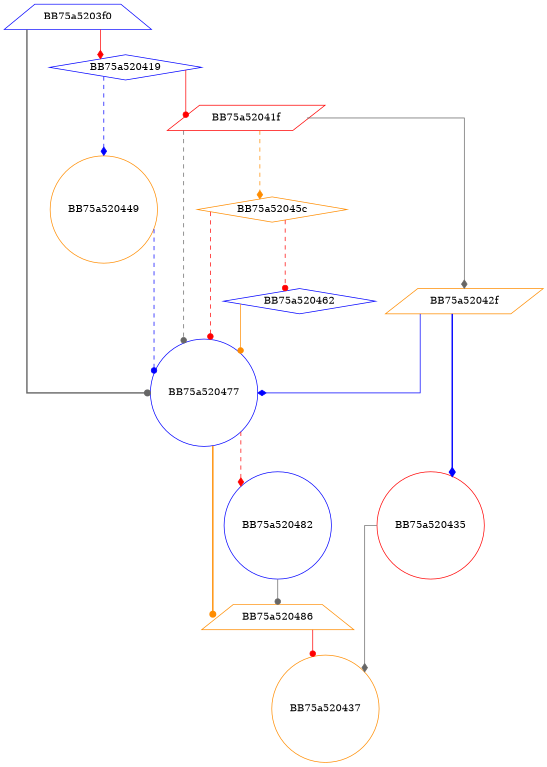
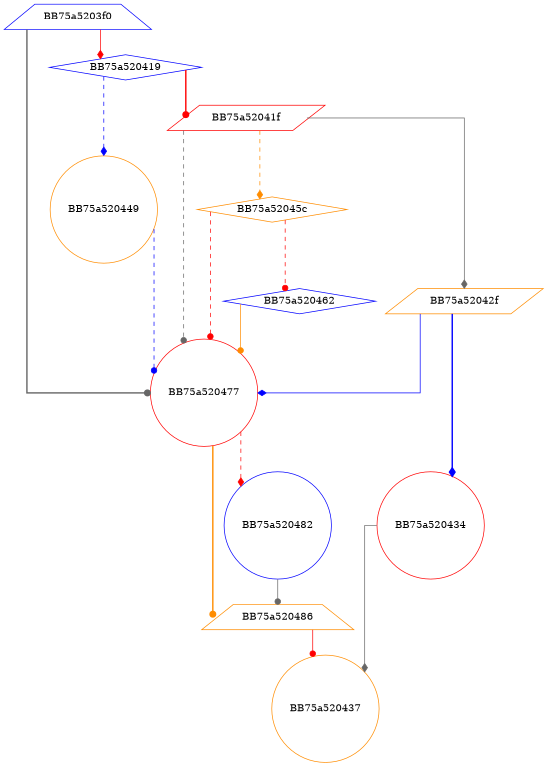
edge "BB75a520419" -> "BB75a52041f": style solid -> bold
node "BB75a520477": color blue -> red
node "BB75a520435": label "BB75a520435" -> "BB75a520434"
